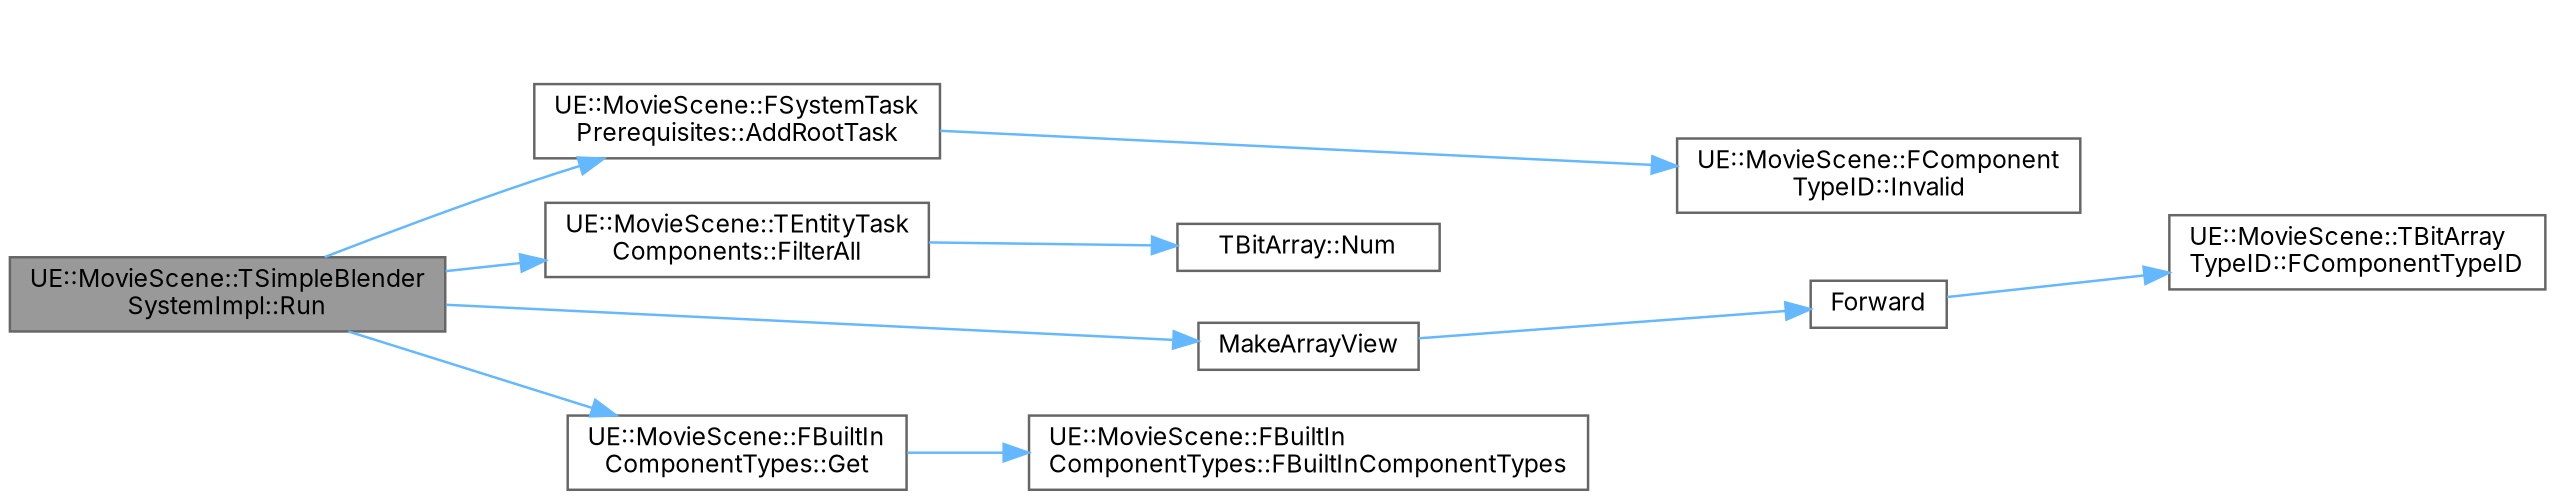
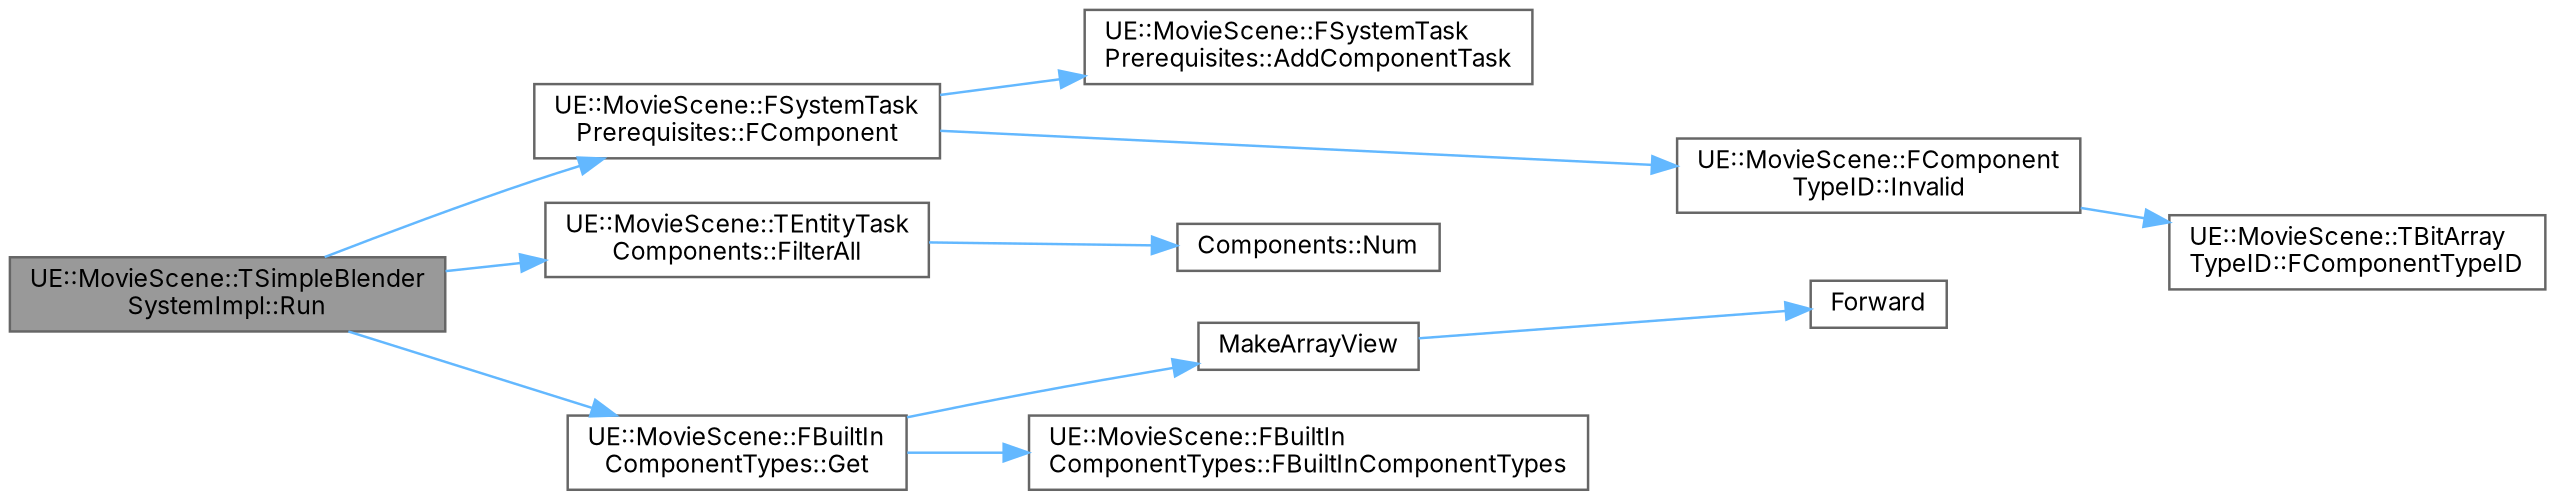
node "UE::MovieScene::FSystemTask Prerequisites::AddComponentTask": added
node "UE::MovieScene::FSystemTask Prerequisites::AddRootTask": label "UE::MovieScene::FSystemTask Prerequisites::AddRootTask" -> "UE::MovieScene::FSystemTask Prerequisites::FComponent"
node "TBitArray::Num": label "TBitArray::Num" -> "Components::Num"
edge "Forward" -> "UE::MovieScene::TBitArray TypeID::FComponentTypeID": now "UE::MovieScene::FComponent TypeID::Invalid" -> "UE::MovieScene::TBitArray TypeID::FComponentTypeID"
edge "UE::MovieScene::TSimpleBlender SystemImpl::Run" -> "MakeArrayView": now "UE::MovieScene::FBuiltIn ComponentTypes::Get" -> "MakeArrayView"
